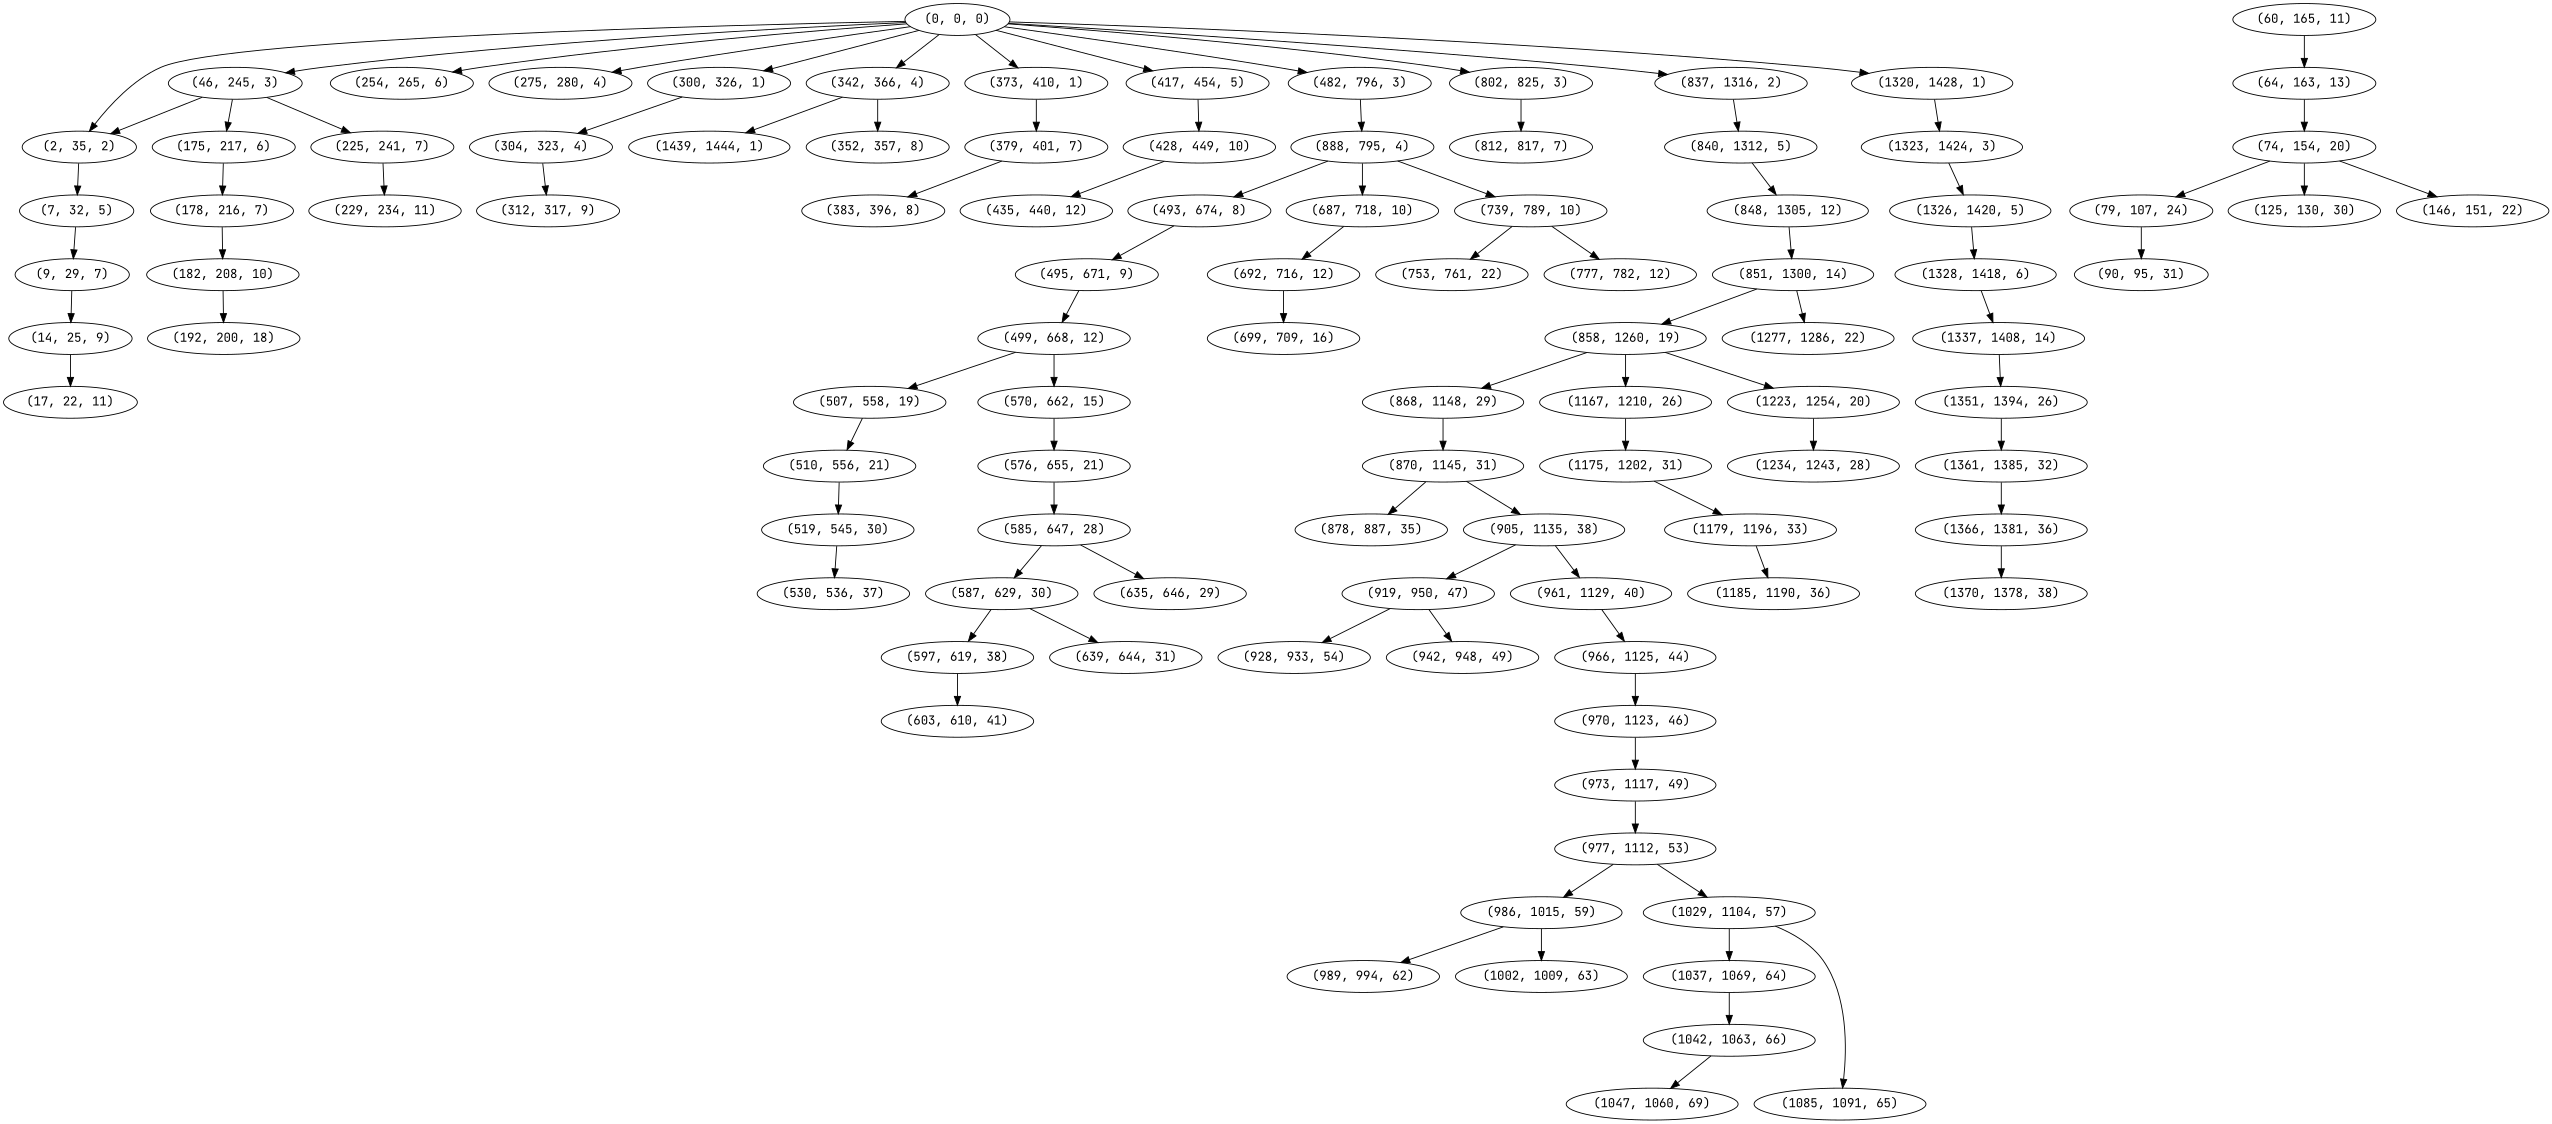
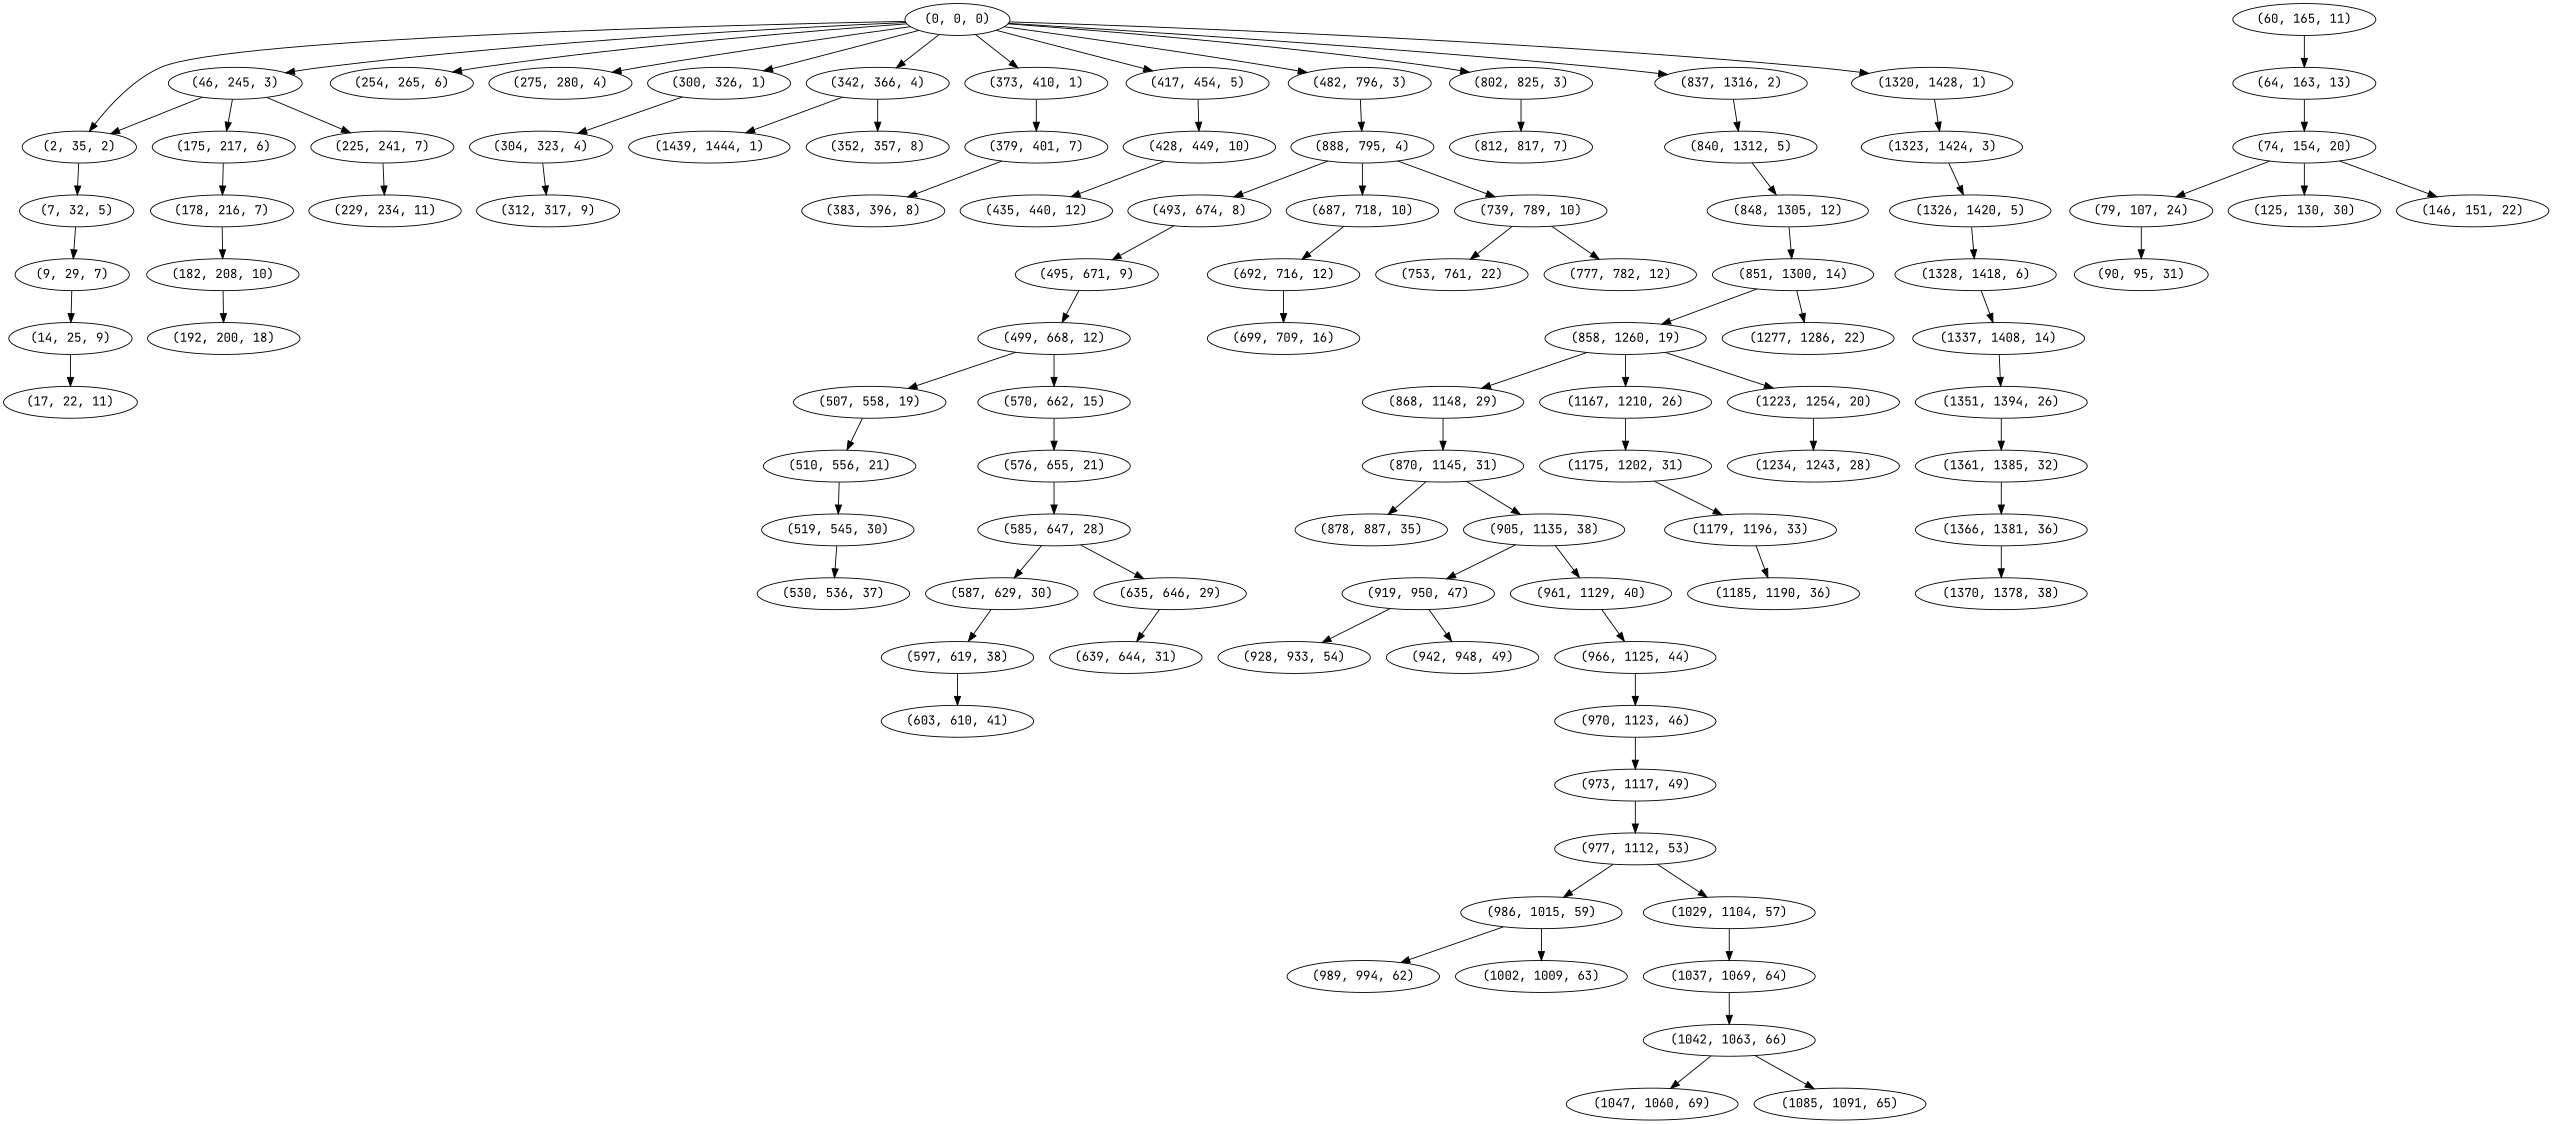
edge "(587, 629, 30)" -> "(639, 644, 31)": now "(635, 646, 29)" -> "(639, 644, 31)"
edge "(1029, 1104, 57)" -> "(1085, 1091, 65)": now "(1042, 1063, 66)" -> "(1085, 1091, 65)"
